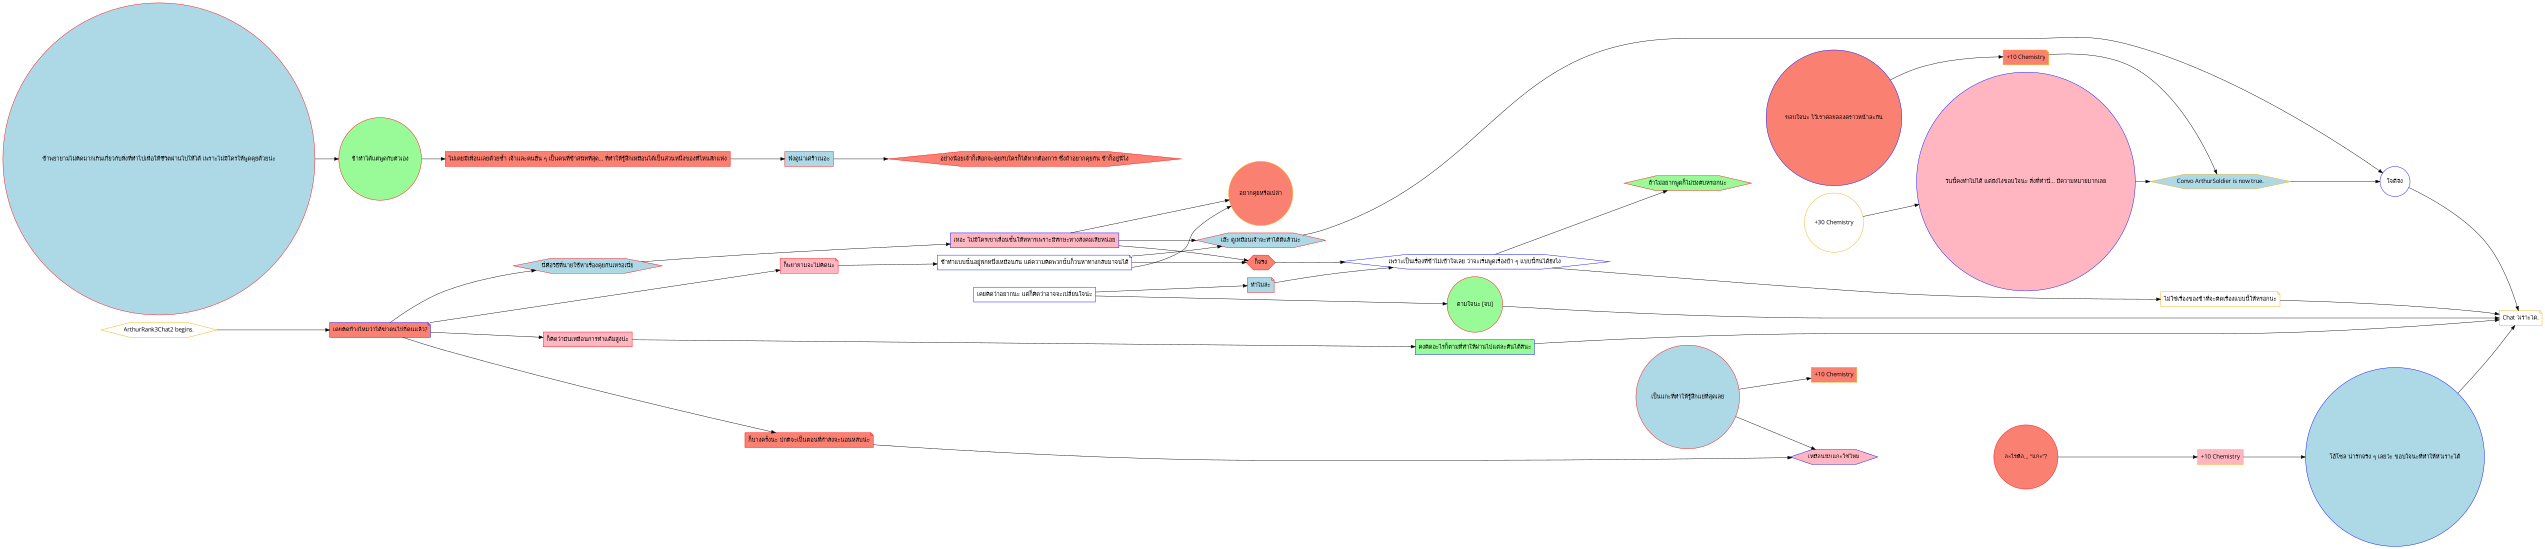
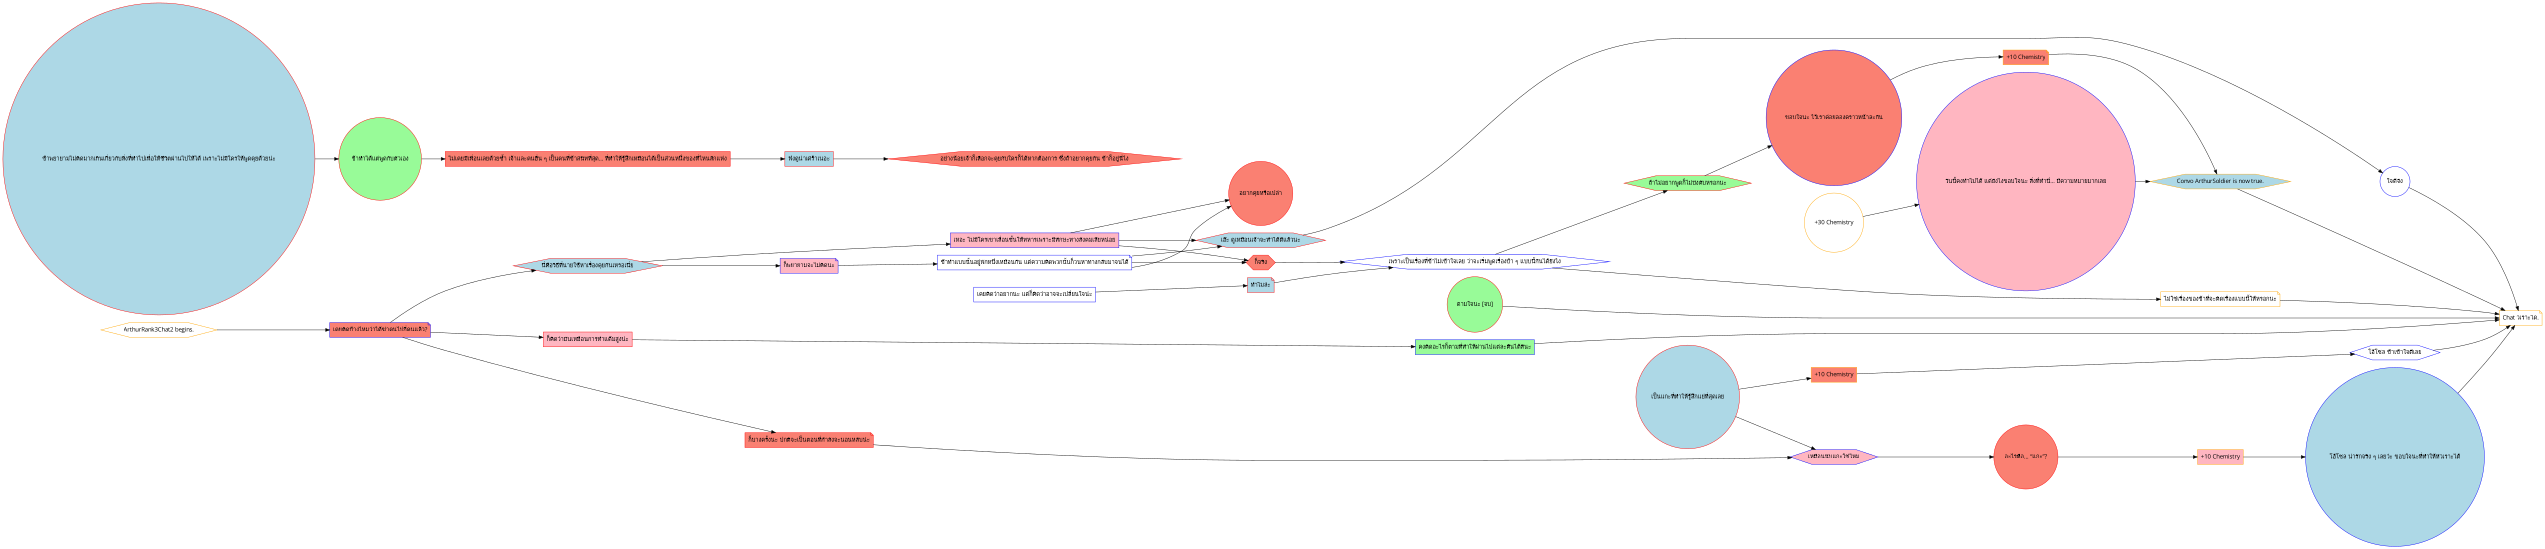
edge "ถ้าไม่อยากพูดก็ไม่บังคับหรอกนะ" -> "ขอบใจนะ ไว้เราค่อยลองคราวหน้าละกัน": added
edge "Convo ArthurSoldier is now true." -> "ใจดีจัง": now "Convo ArthurSoldier is now true." -> "Chat วเราะได."
node "อยากคุยหรือเปล่า": color orange -> red
node "ก็พยายามจะไม่คิดนะ": color red -> blue
edge "เคยคิดบ้างไหมว่าได้ฆ่าคนไปกี่คนแล้ว?" -> "ก็พยายามจะไม่คิดนะ": now "นี่คือวิธีที่นายใช้หาเรื่องคุยกันเหรอเนี่ย" -> "ก็พยายามจะไม่คิดนะ"
edge "เคยคิดว่าอยากนะ แต่ก็คิดว่าอาจจะเปลี่ยนใจน่ะ" -> "ตามใจนะ [จบ]": removed
node "โอ้โซล ข้าเข้าใจดีเลย": added
edge "เหมือนนับแกะใช่ไหม" -> "อะไรคือ... “แกะ”?": added
